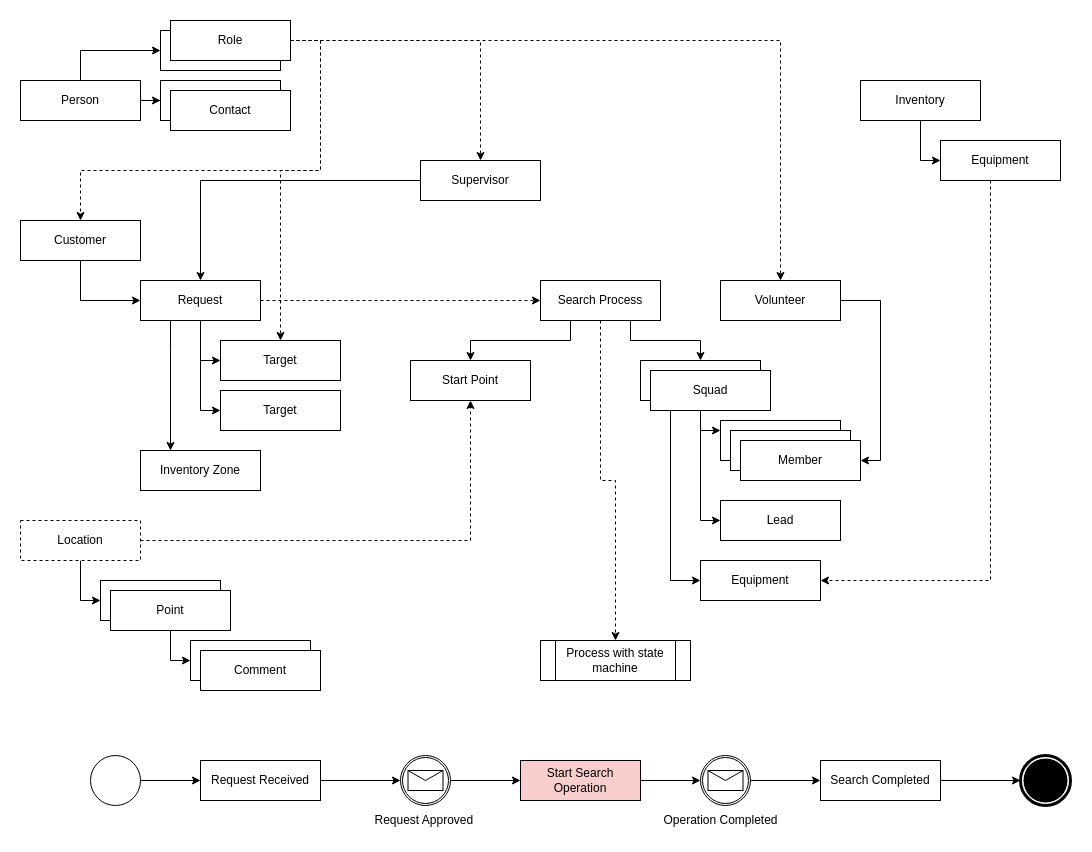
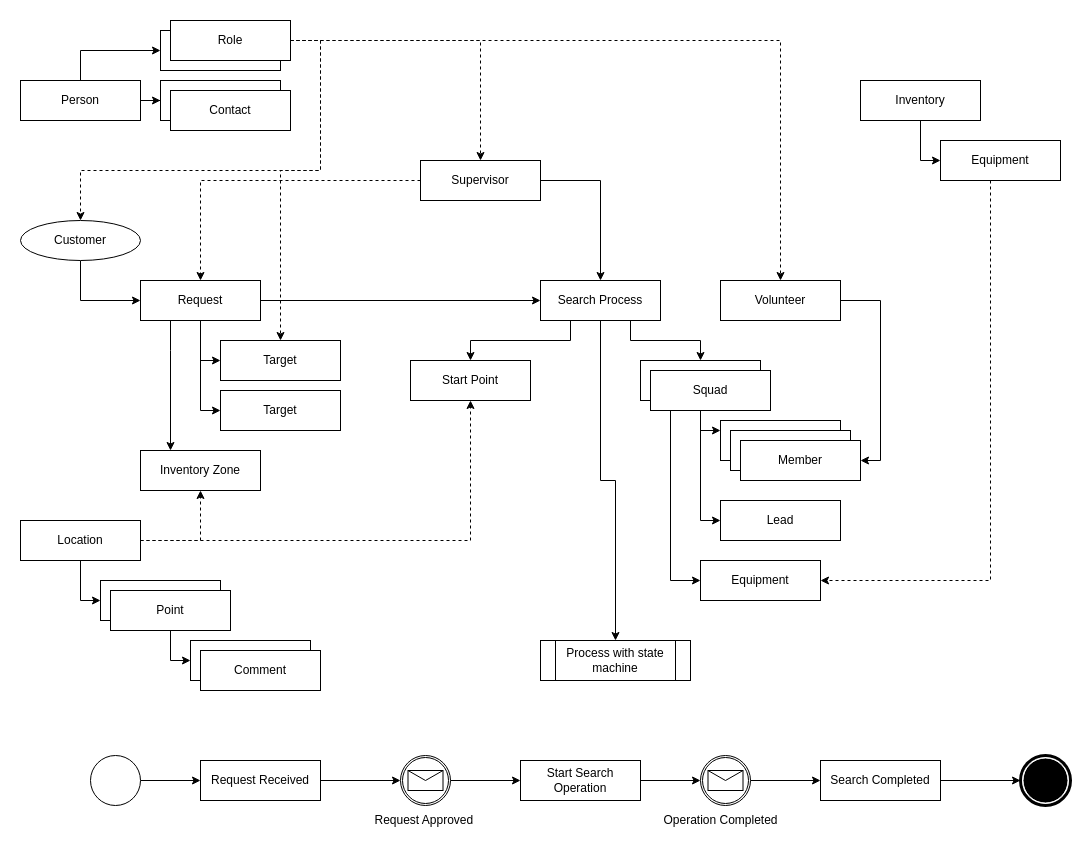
edge "Supervisor" -> "Request": style solid -> dashed
edge "Supervisor" -> "Search Process": added
node "Customer": shape rectangle -> ellipse
edge "Request" -> "Search Process": style dashed -> solid
edge "Search Process" -> "Process with state machine": style dashed -> solid
edge "Location" -> "Inventory Zone": added
node "Location": style dashed -> solid
node "Start Search Operation": fillcolor #f8cecc -> #ffffff
